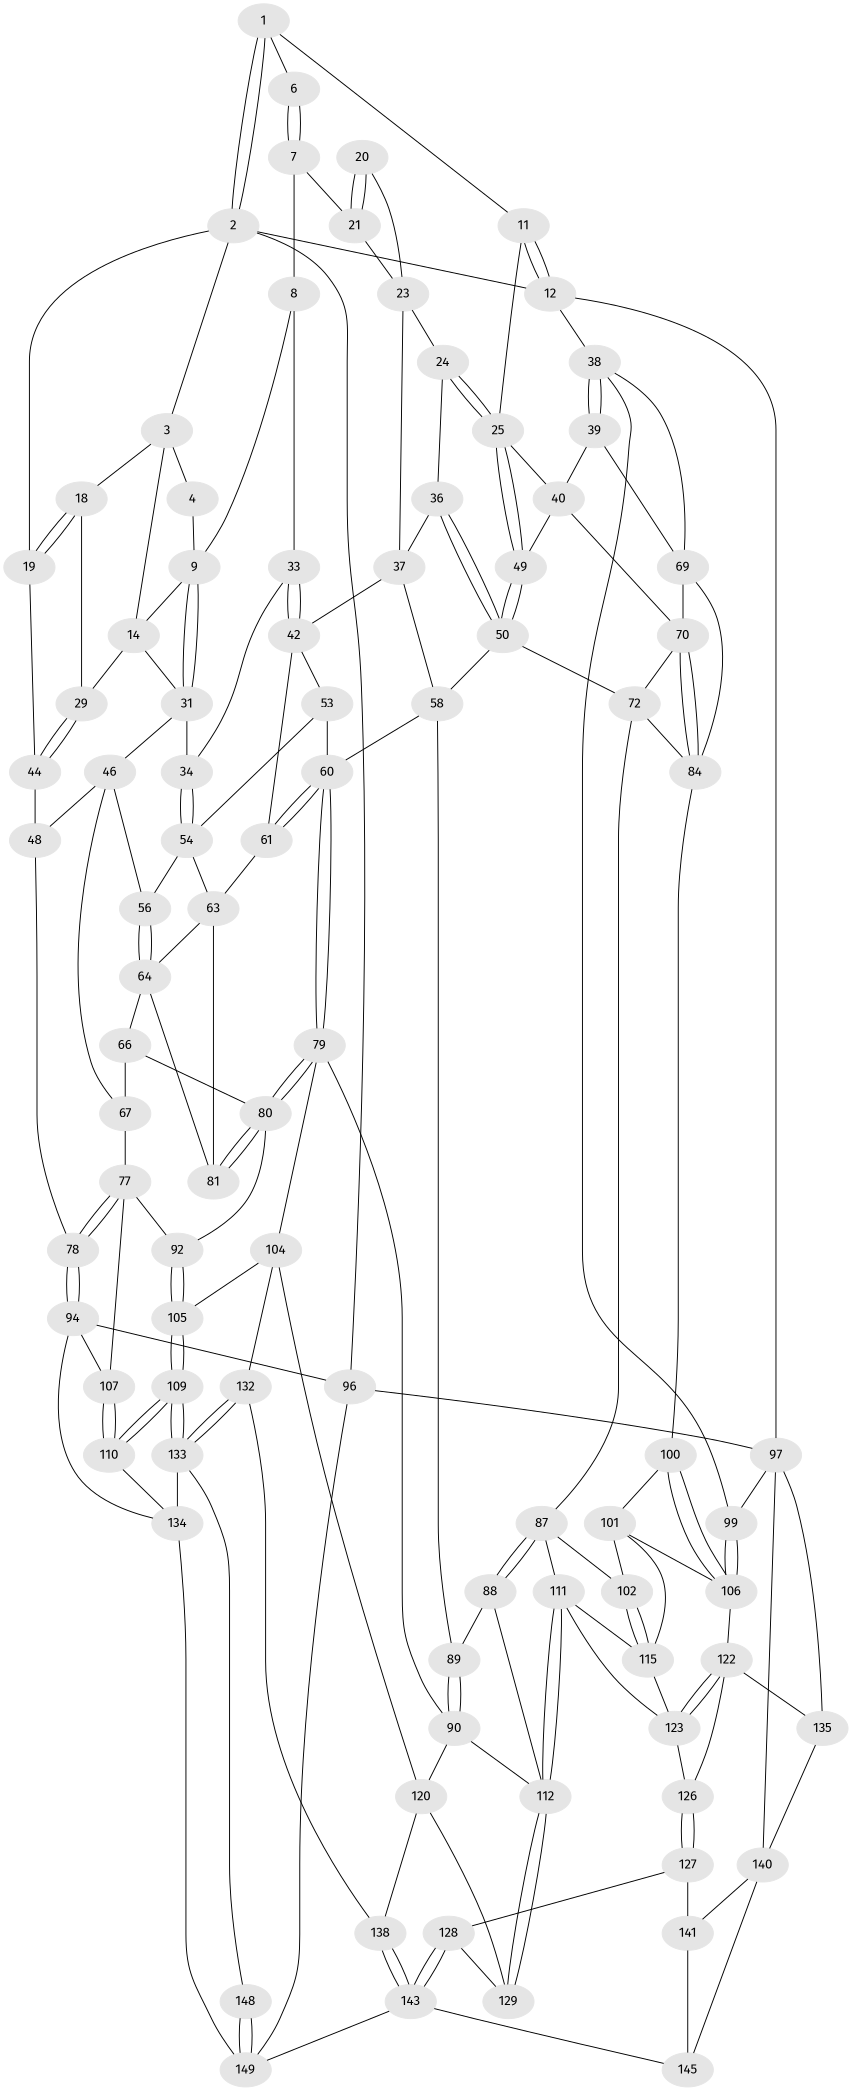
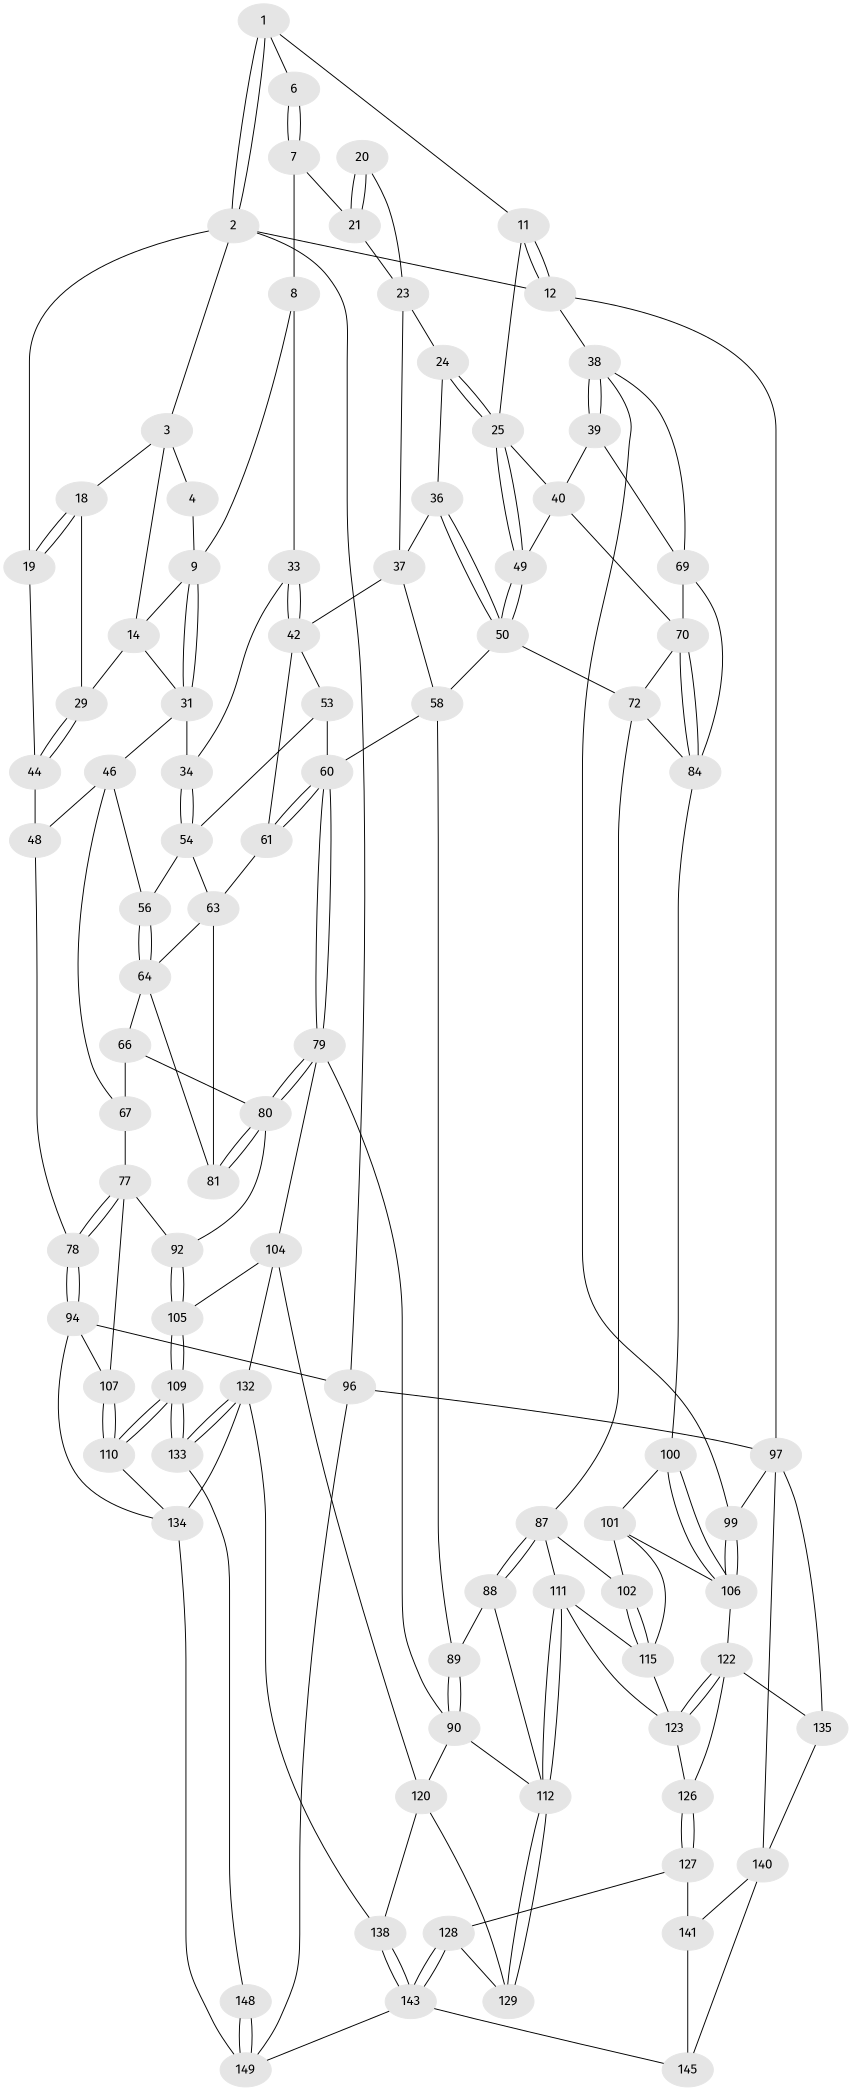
edge "133" -- "134": now "132" -- "134"
